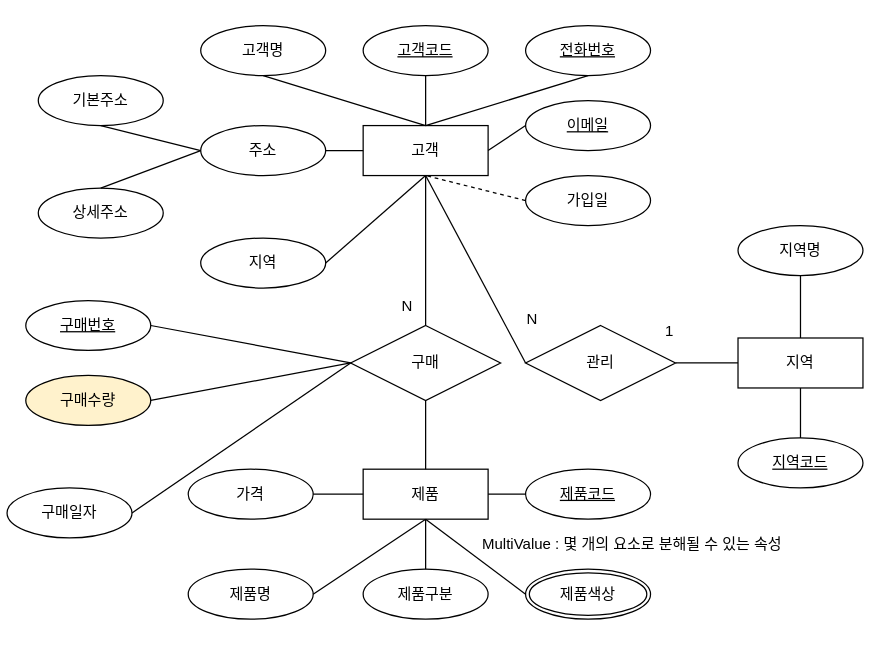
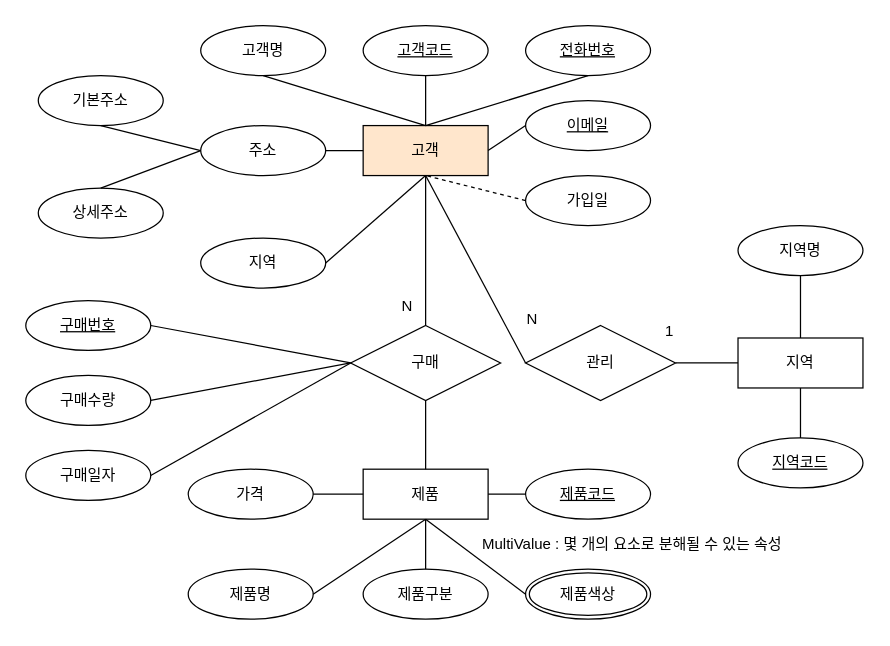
node "고객": fillcolor #ffffff -> #ffe6cc
node "구매수량": fillcolor #fff2cc -> #ffffff
node "구매일자": moved (69, 513) -> (88, 476)
